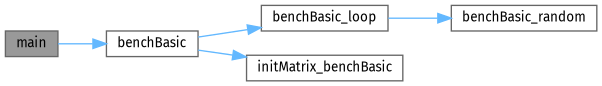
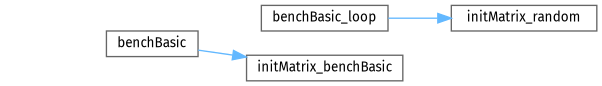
node "benchBasic_random": label "benchBasic_random" -> "initMatrix_random"
edge "benchBasic" -> "benchBasic_loop": removed
node "main": removed
